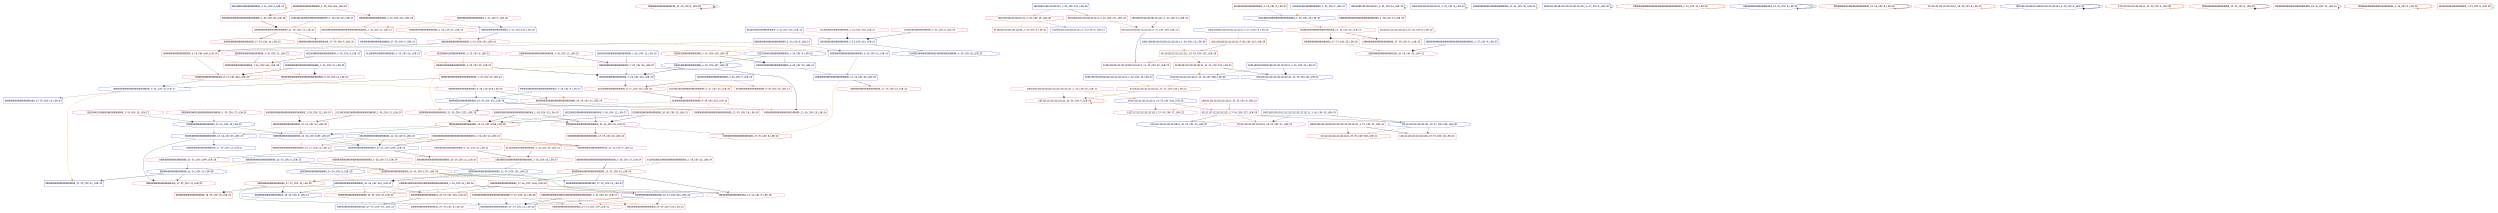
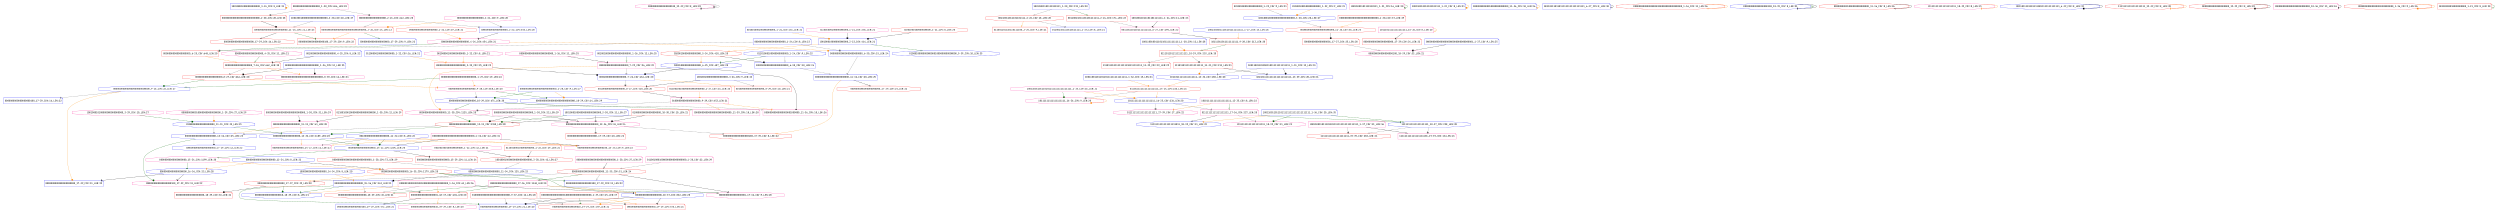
edge "0000000000000000000000000_11-36_COV:65_LEN:25" -> "0000000000000000000000_17-39_COV:34_LEN:22": now "10111011111111111111_16-36_COV:8_LEN:20" -> "0000000000000000000000_17-39_COV:34_LEN:22"
edge "0011011101101111111111_6-27_COV:190_LEN:22" -> "11101101111111111110111111111_11-39_COV:19_LEN:29": now "0011011101101111111111_6-27_COV:190_LEN:22" -> "10111011011111111111_9-28_COV:213_LEN:20"
edge "00000000000000000000_6-25_COV:648_LEN:20" -> "00000000000000000000_8-27_COV:666_LEN:20": now "00000000000000000000_7-26_COV:662_LEN:20" -> "00000000000000000000_8-27_COV:666_LEN:20"
node "00000000000000000000000000000_10-39_COV:14_LEN:29": color deeppink -> blue
edge "00000000000000000000_16-35_COV:1179_LEN:20" -> "00000000000000000000_17-36_COV:1148_LEN:20": removed
